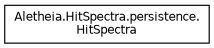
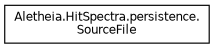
node "Aletheia.HitSpectra.persistence. HitSpectra": label "Aletheia.HitSpectra.persistence. HitSpectra" -> "Aletheia.HitSpectra.persistence. SourceFile"
